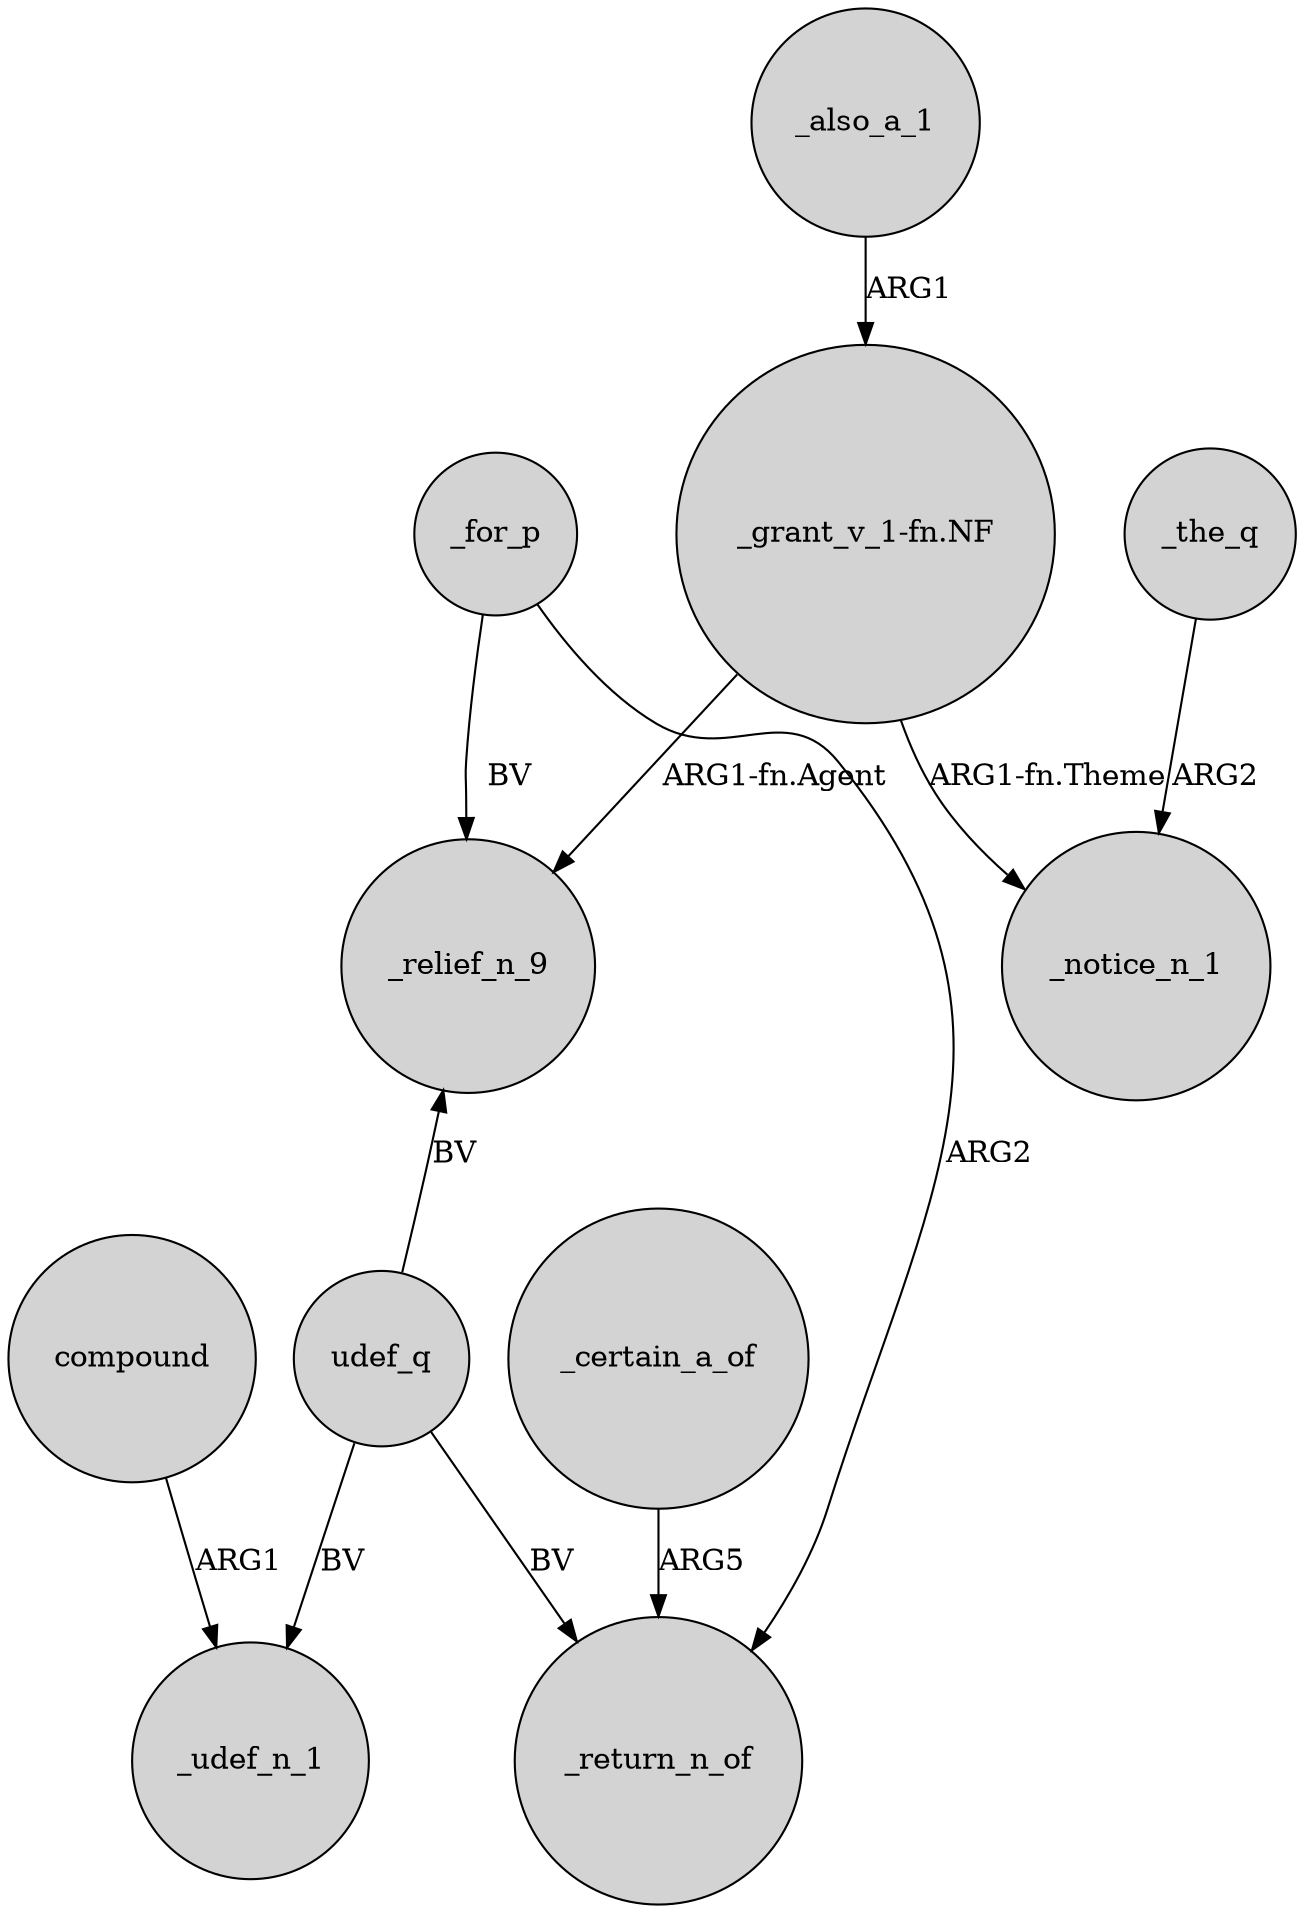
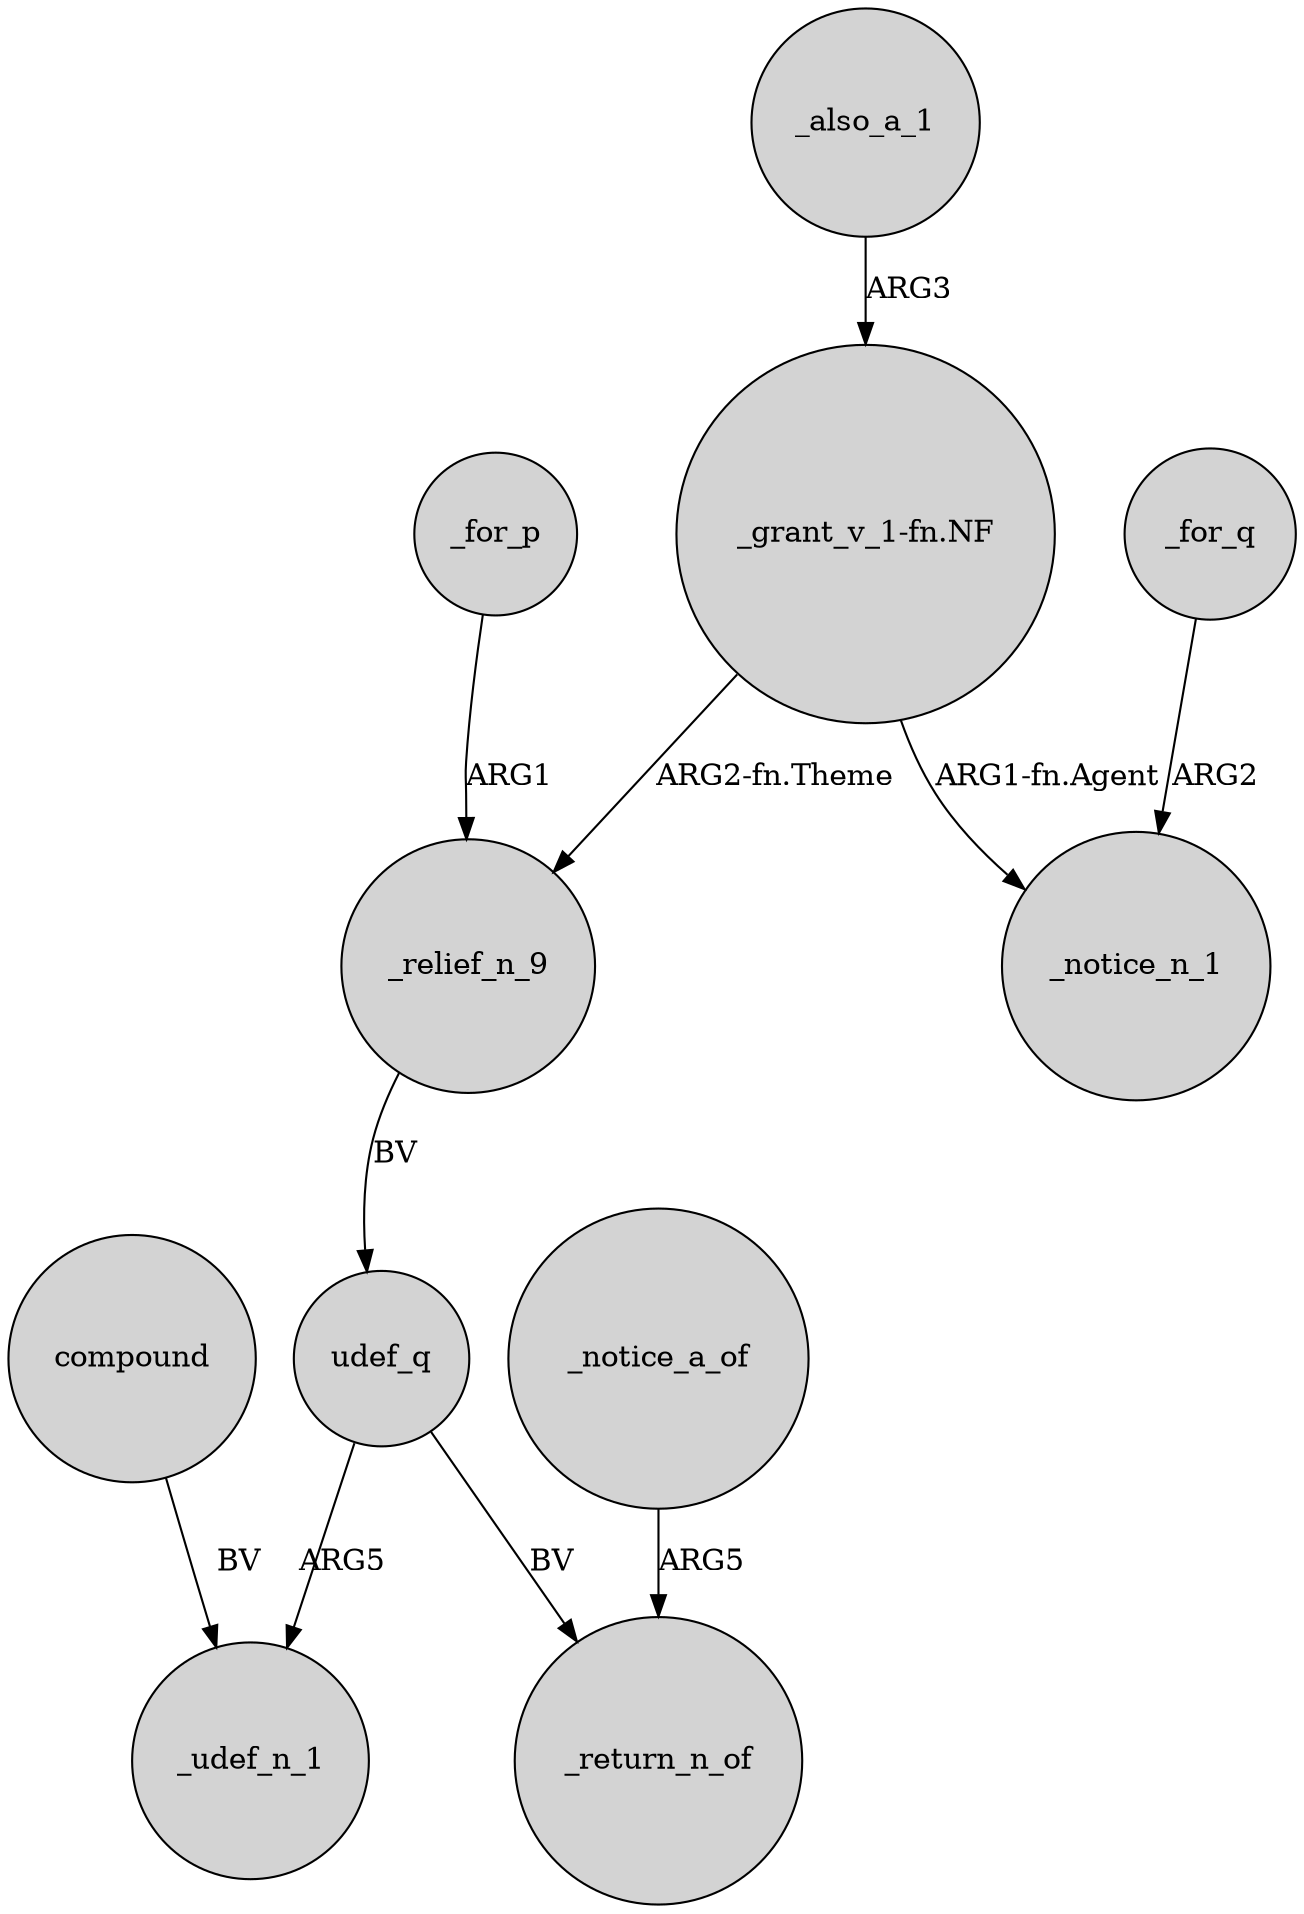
edge "_also_a_1" -> "_grant_v_1-fn.NF": label "ARG1" -> "ARG3"
node "_the_q": label "_the_q" -> "_for_q"
edge "_for_p" -> "_relief_n_9": label "BV" -> "ARG1"
edge "_grant_v_1-fn.NF" -> "_relief_n_9": label "ARG1-fn.Agent" -> "ARG2-fn.Theme"
edge "_grant_v_1-fn.NF" -> "_notice_n_1": label "ARG1-fn.Theme" -> "ARG1-fn.Agent"
edge "_for_p" -> "_return_n_of": removed, label "ARG2"
edge "udef_q" -> "_relief_n_9": reversed
node "_certain_a_of": label "_certain_a_of" -> "_notice_a_of"
edge "compound" -> "_udef_n_1": label "ARG1" -> "BV"
edge "udef_q" -> "_udef_n_1": label "BV" -> "ARG5"
